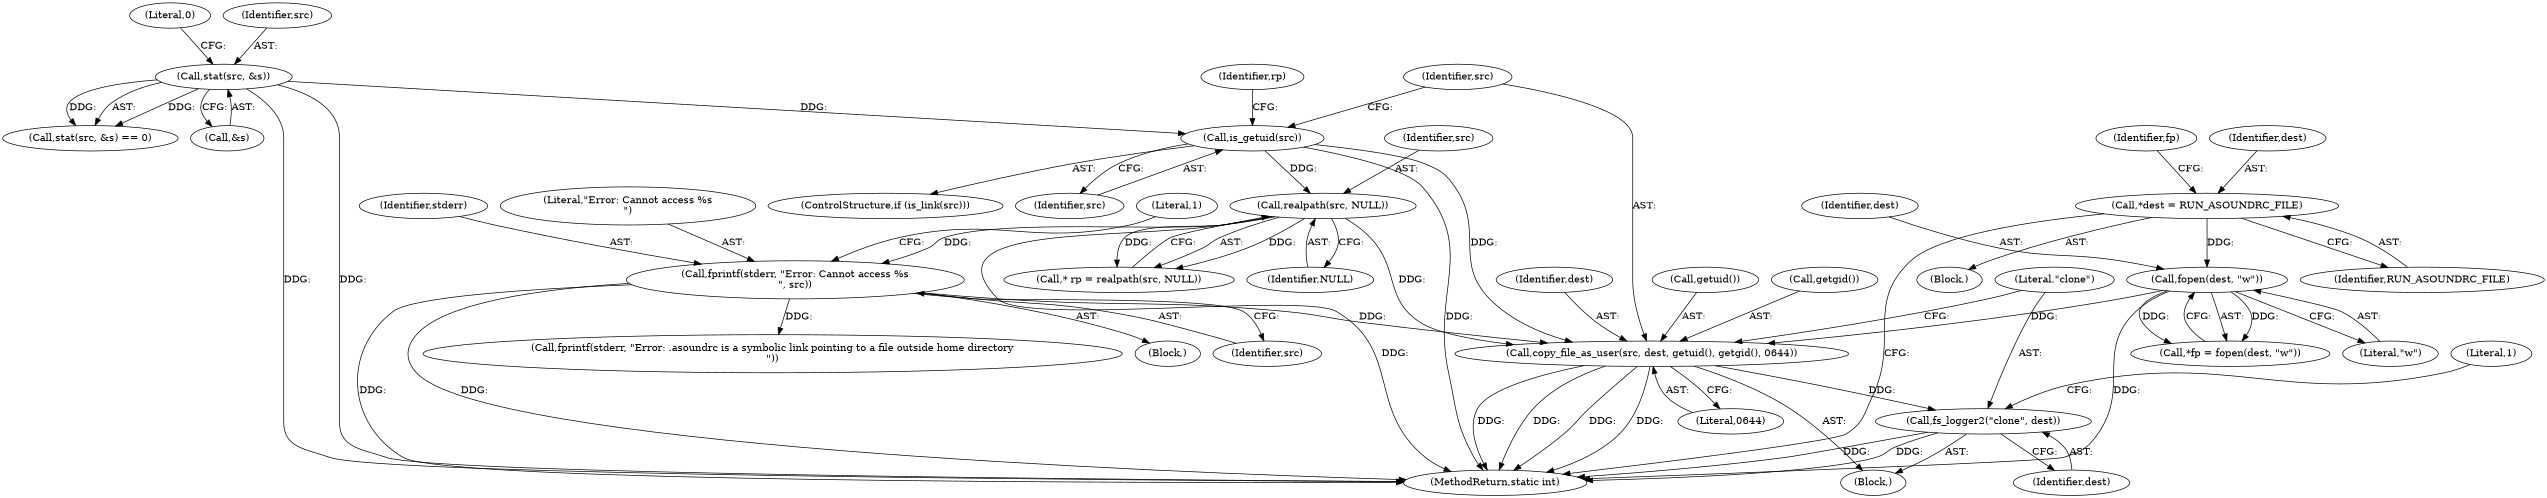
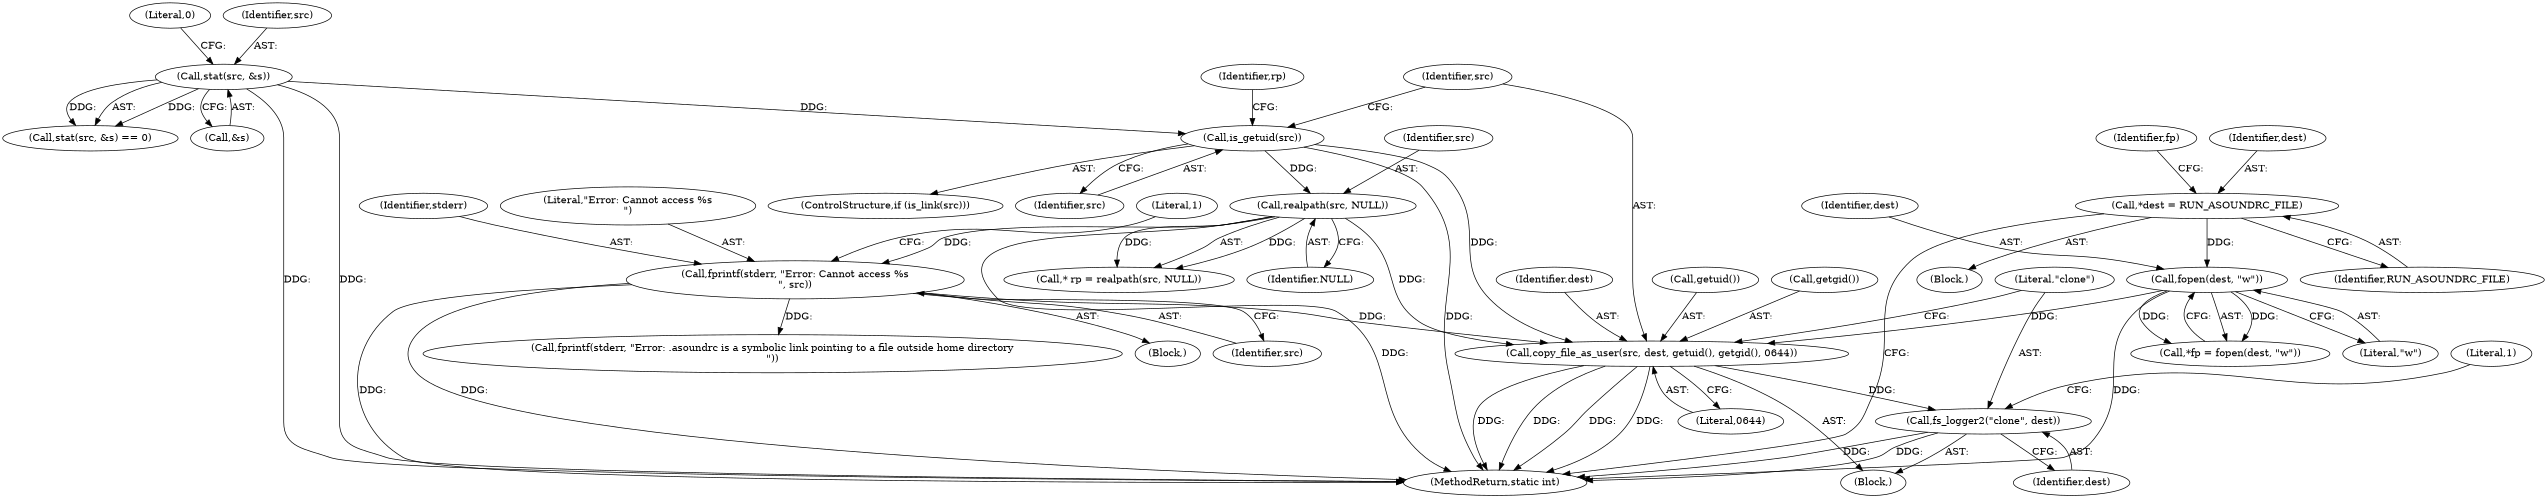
edge "(Call,* rp = realpath(src, NULL))" -> "(Call,realpath(src, NULL))": removed, label "CFG:"
